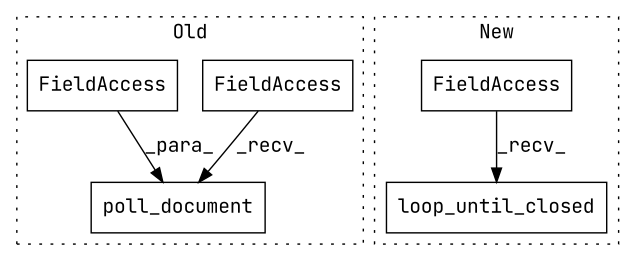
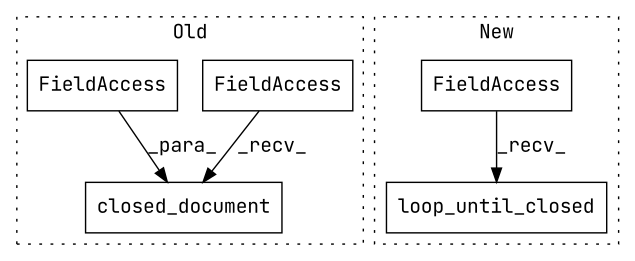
node "poll_document": label "poll_document" -> "closed_document"
